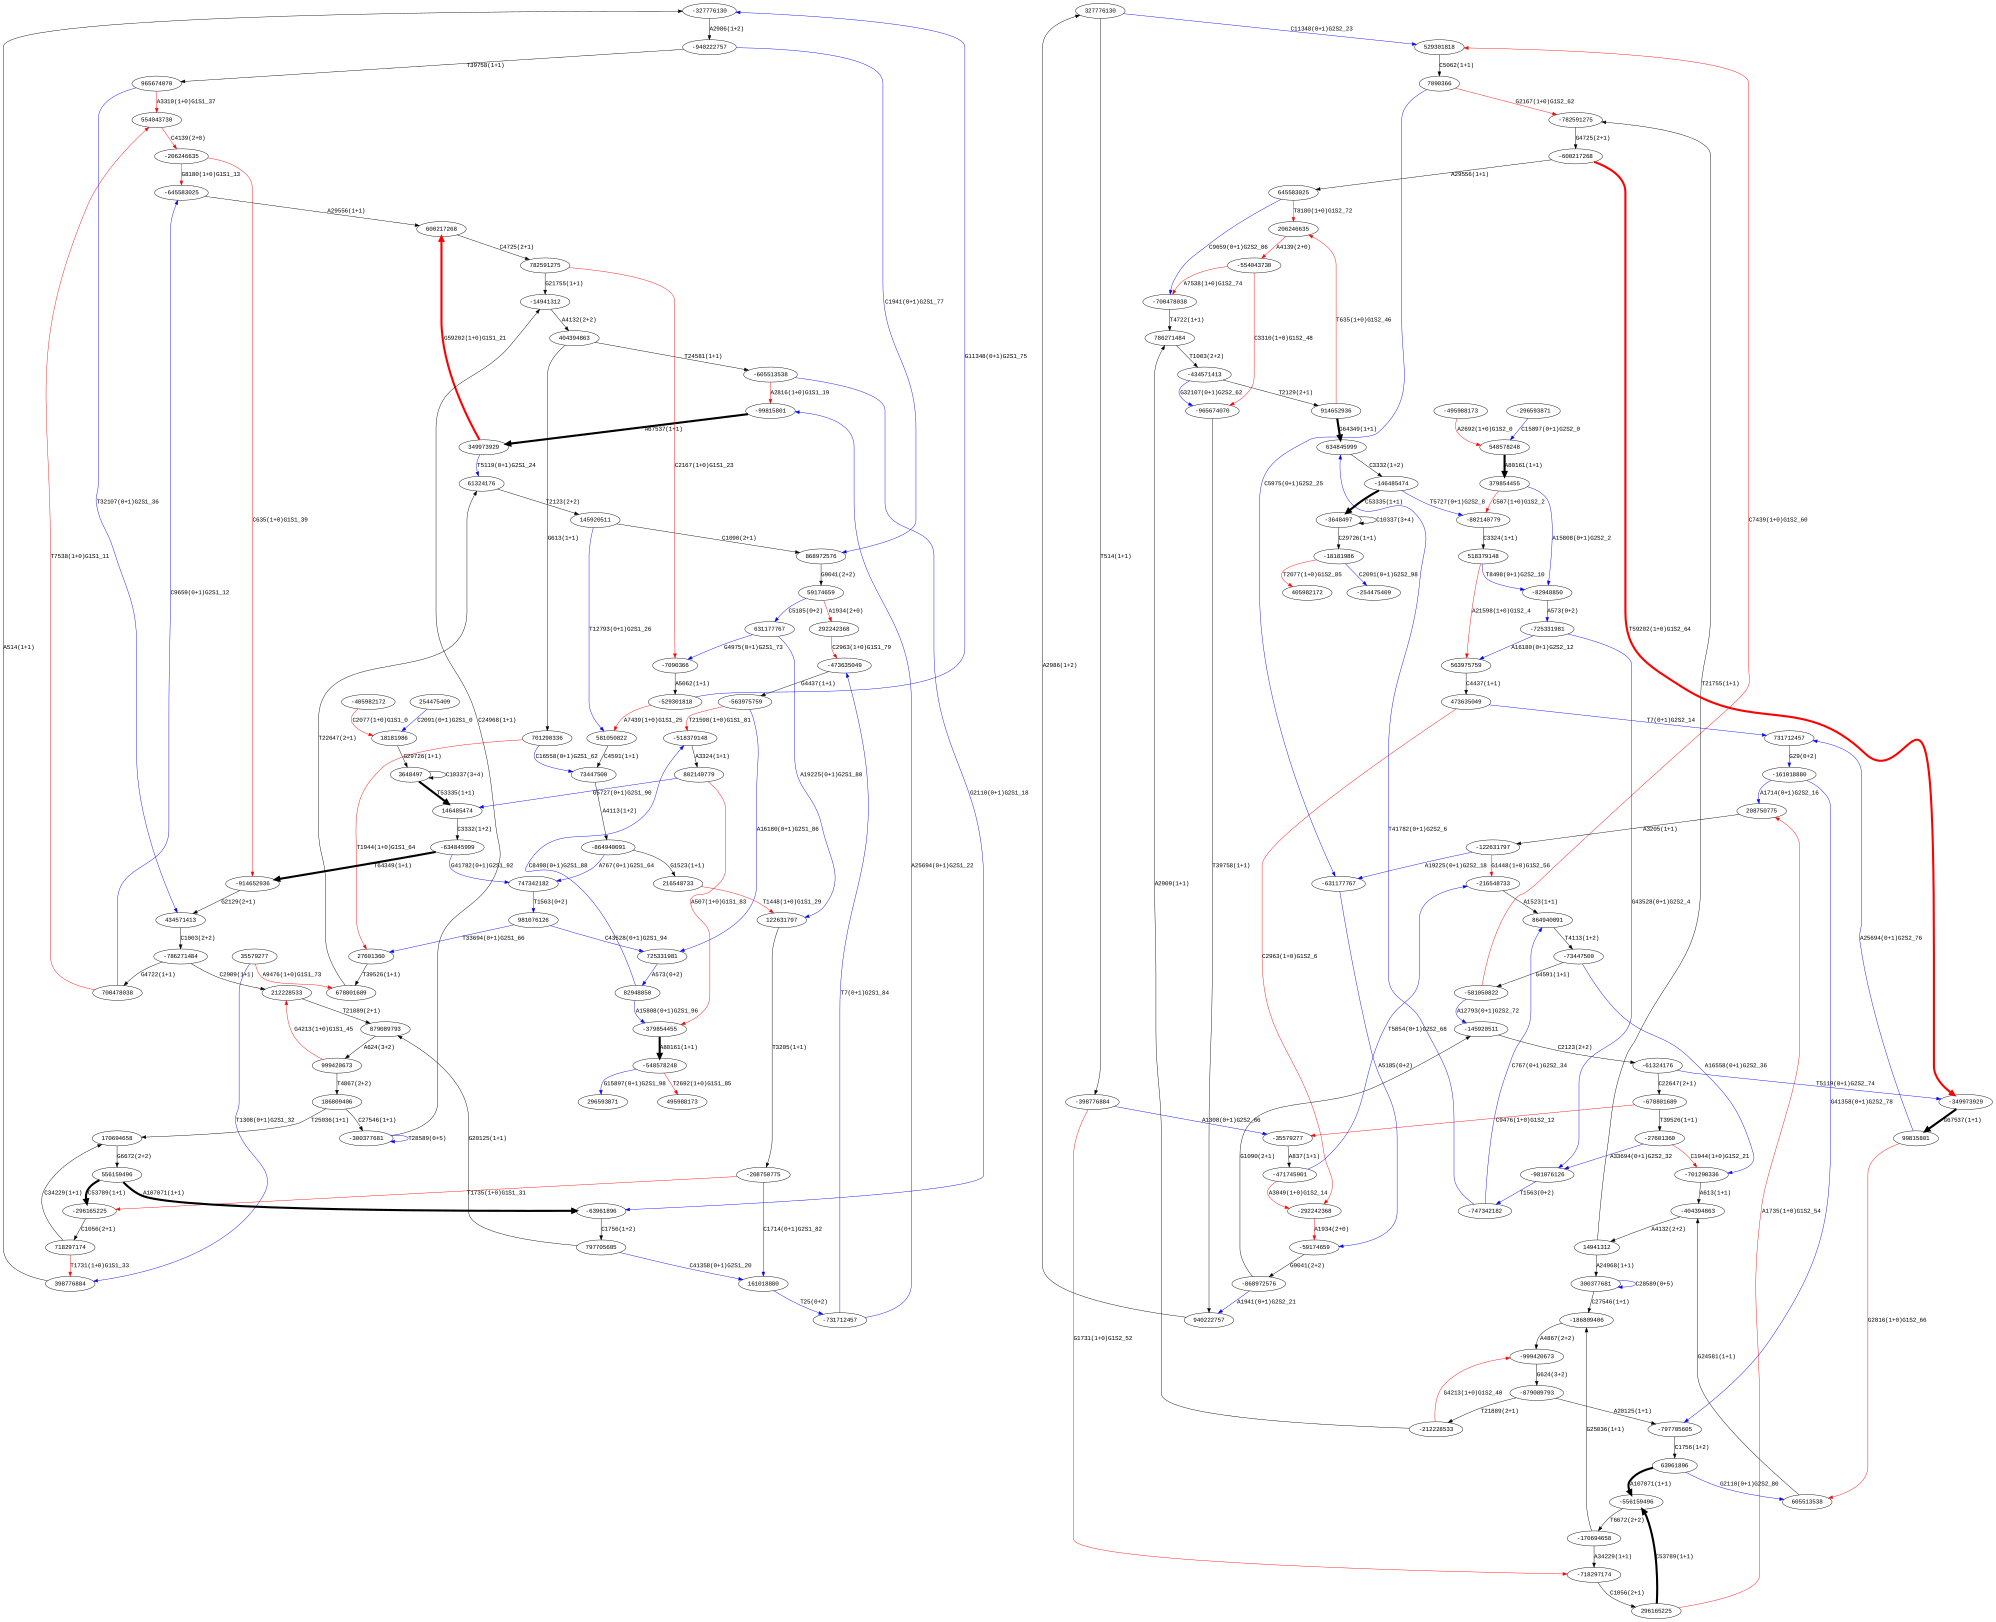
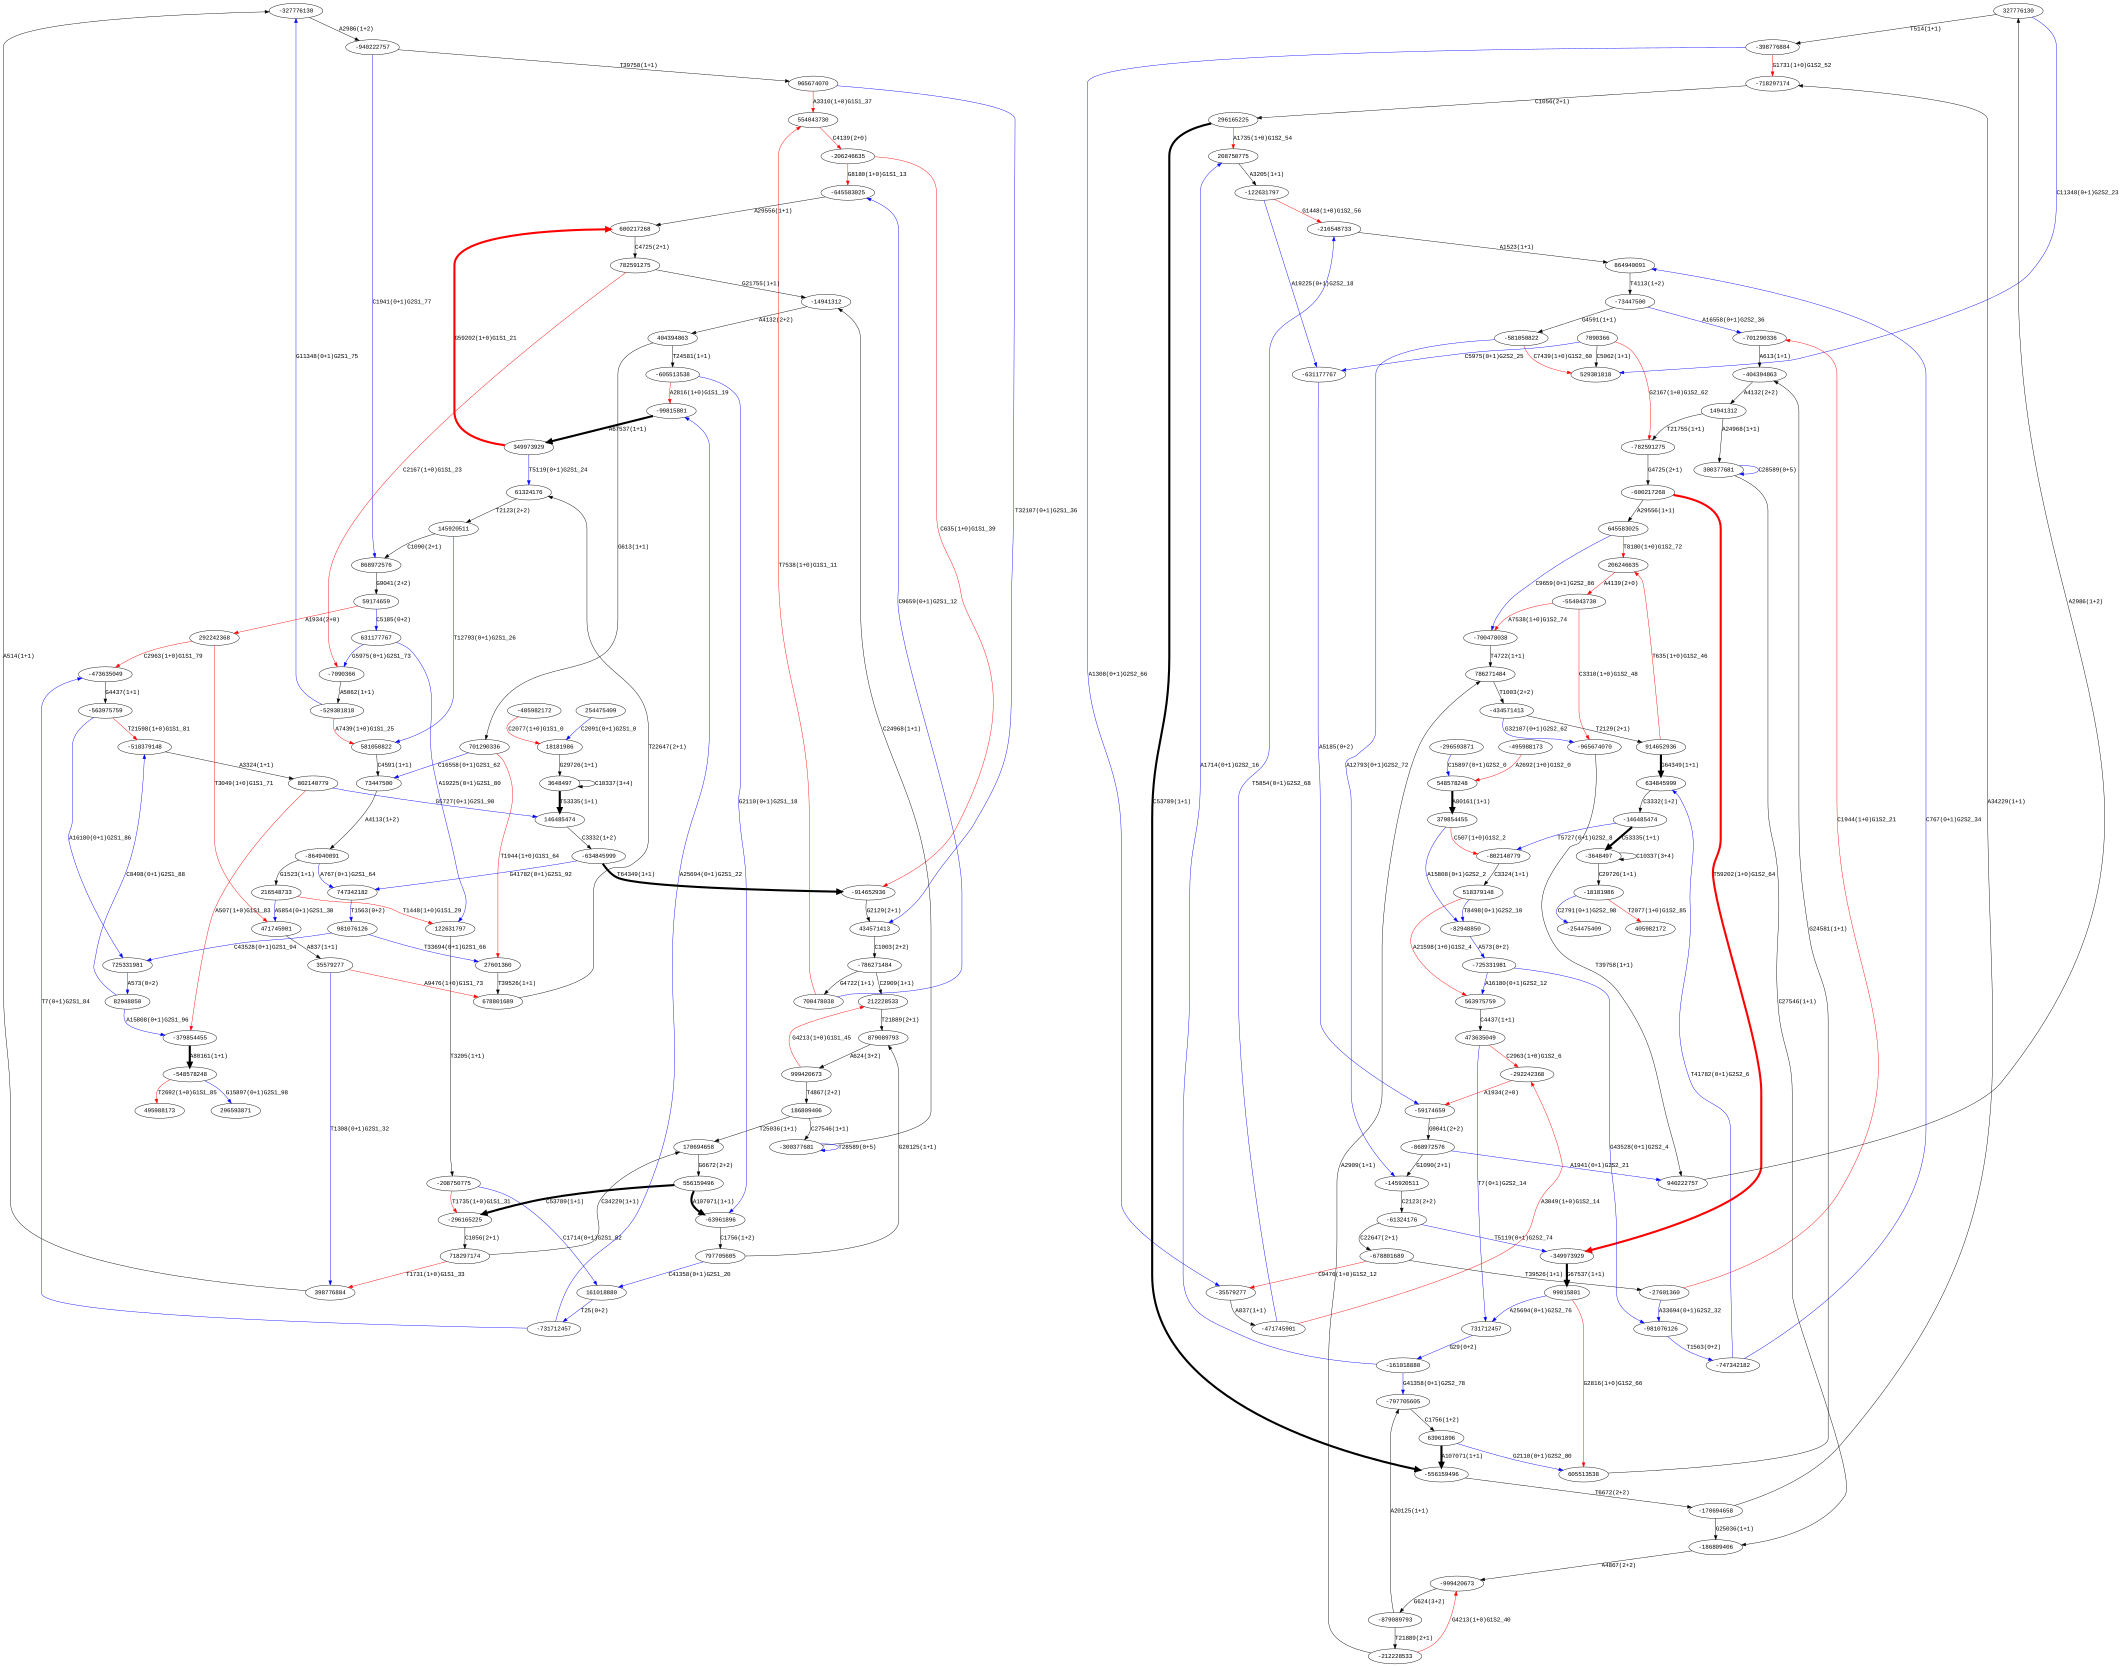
edge "529301818" -> "7090366": reversed
edge "-18181986" -> "-254475409": label "C2091(0+1)G2S2_98" -> "C2791(0+1)G2S2_98"
edge "631177767" -> "-7090366": label "G4975(0+1)G2S1_73" -> "G5975(0+1)G2S1_73"
node "471745901": added
